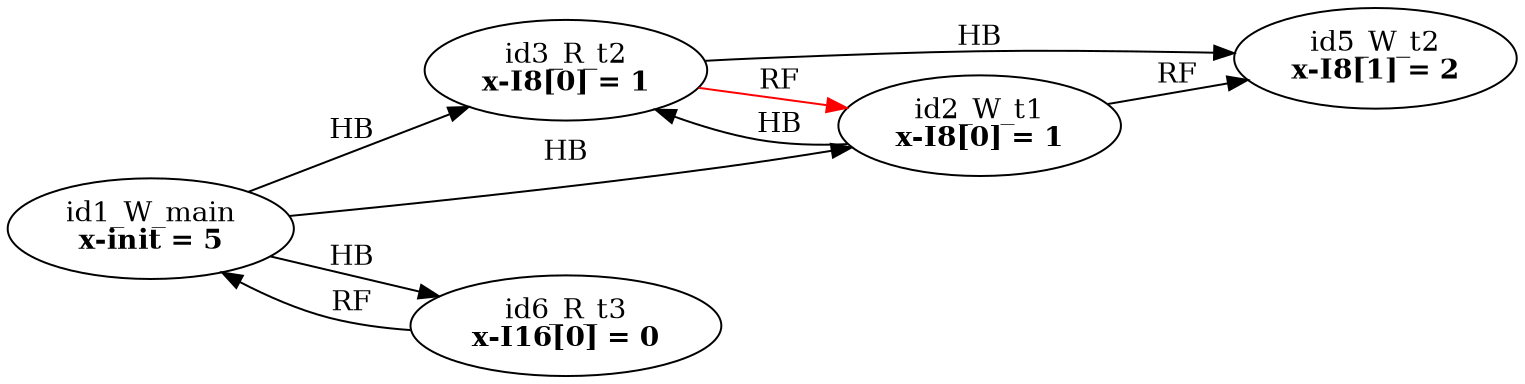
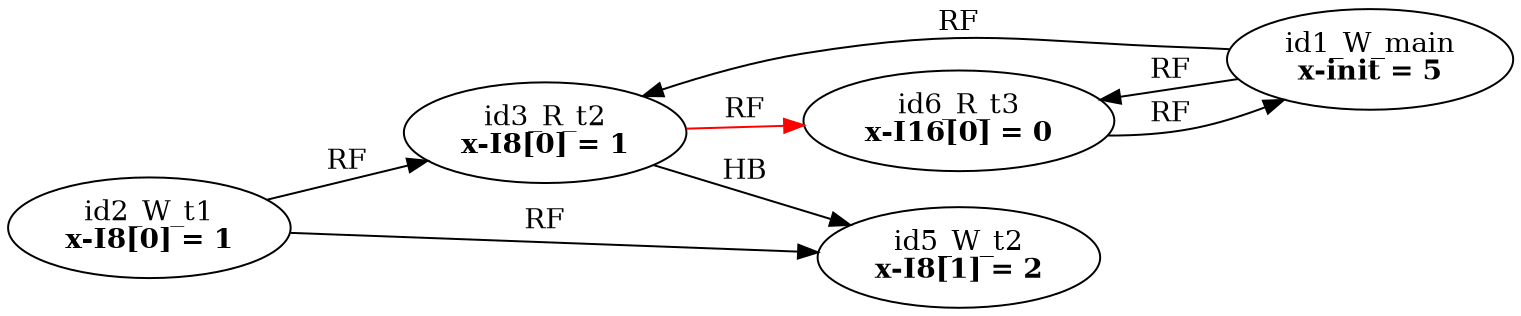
edge "id3_R_t2" -> "id2_W_t1": now "id3_R_t2" -> "id6_R_t3"
edge "id2_W_t1" -> "id3_R_t2": label "HB" -> "RF"
edge "id1_W_main" -> "id3_R_t2": label "HB" -> "RF"
edge "id1_W_main" -> "id2_W_t1": removed, label "HB"
edge "id1_W_main" -> "id6_R_t3": label "HB" -> "RF"
